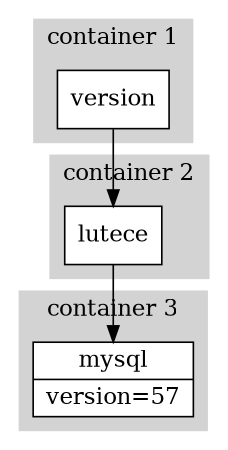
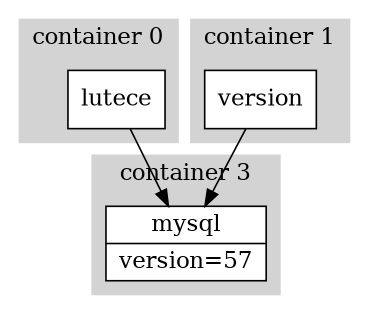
edge "version" -> "lutece": now "version" -> "mysql"
cluster "container 2": label "container 2" -> "container 0"
